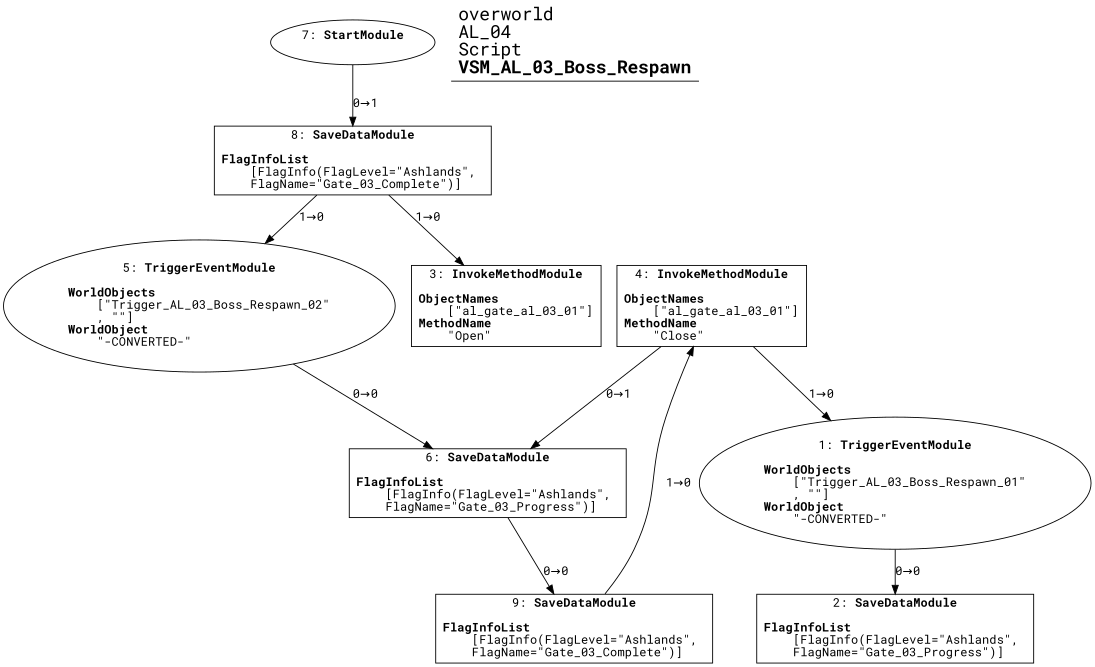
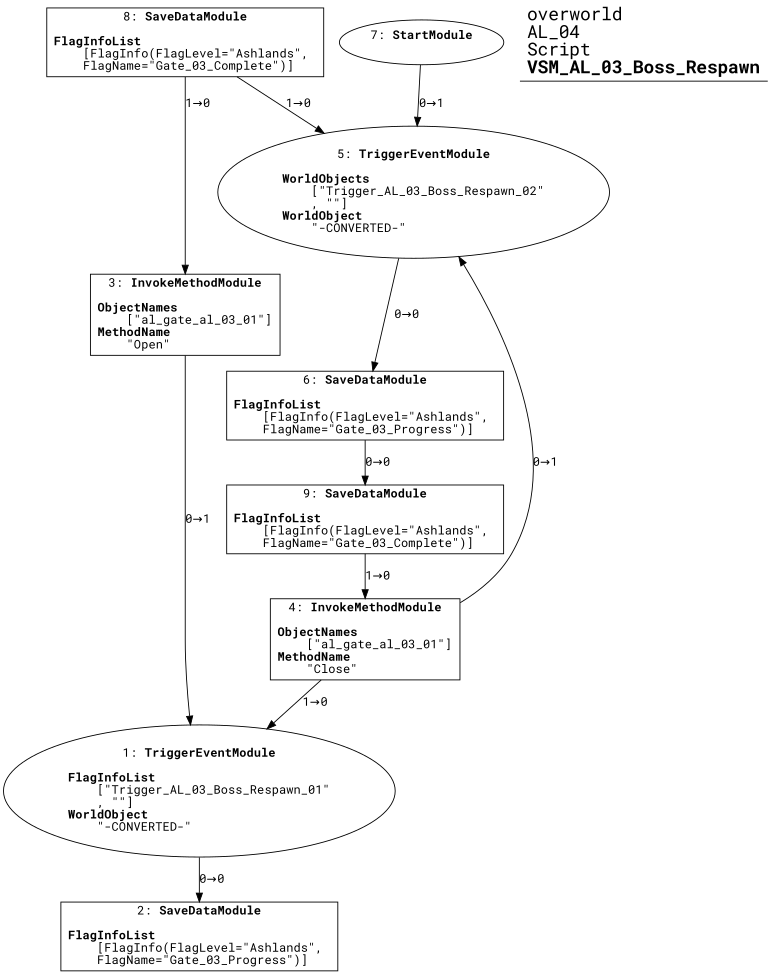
edge "7:" -> "8:": now "7:" -> "5:"
edge "4:" -> "6:": now "4:" -> "5:"
node "1:": text "WorldObjects" -> "FlagInfoList"
edge "3:" -> "1:": added, label "0→1"
